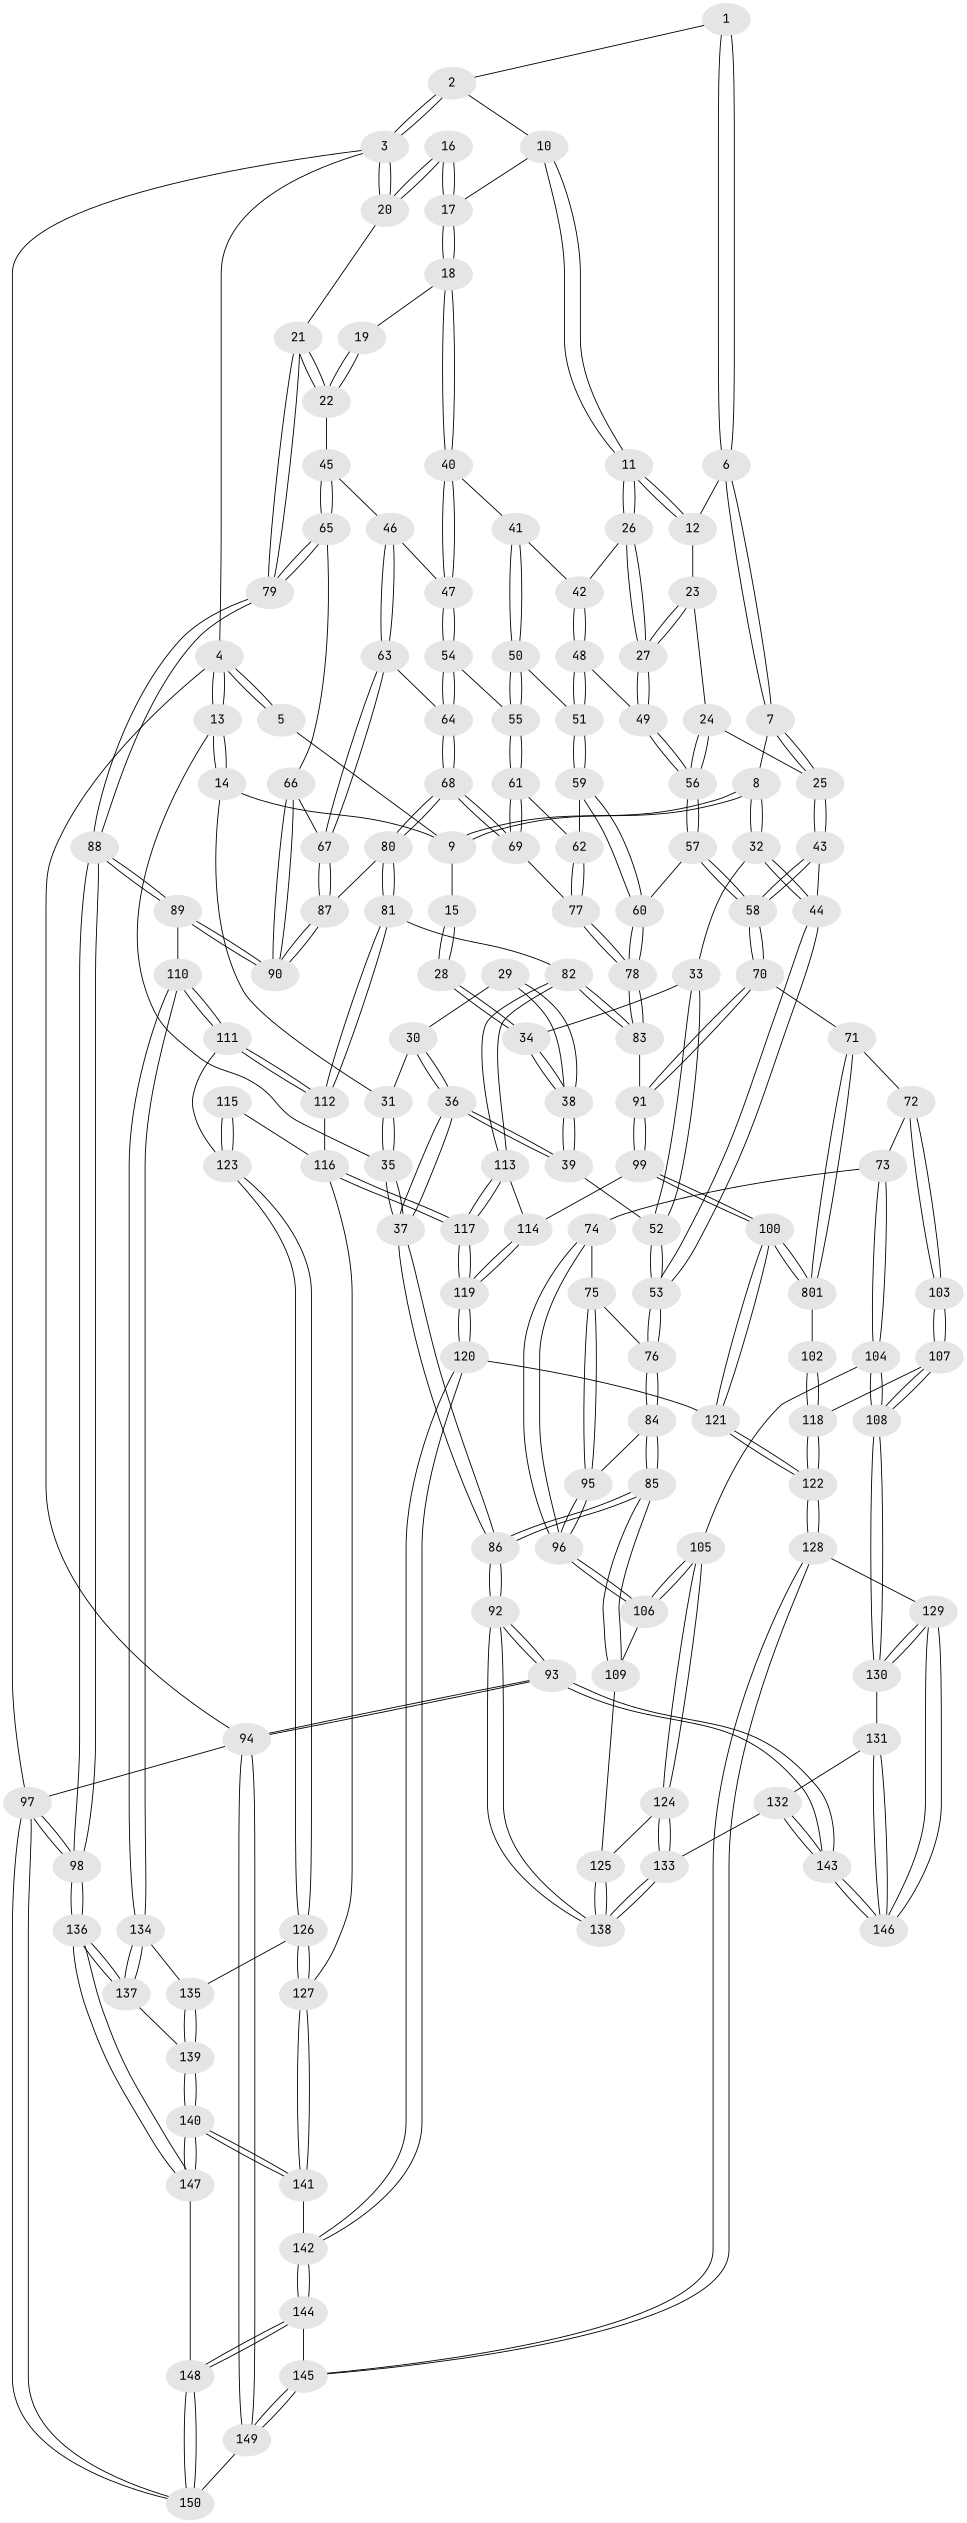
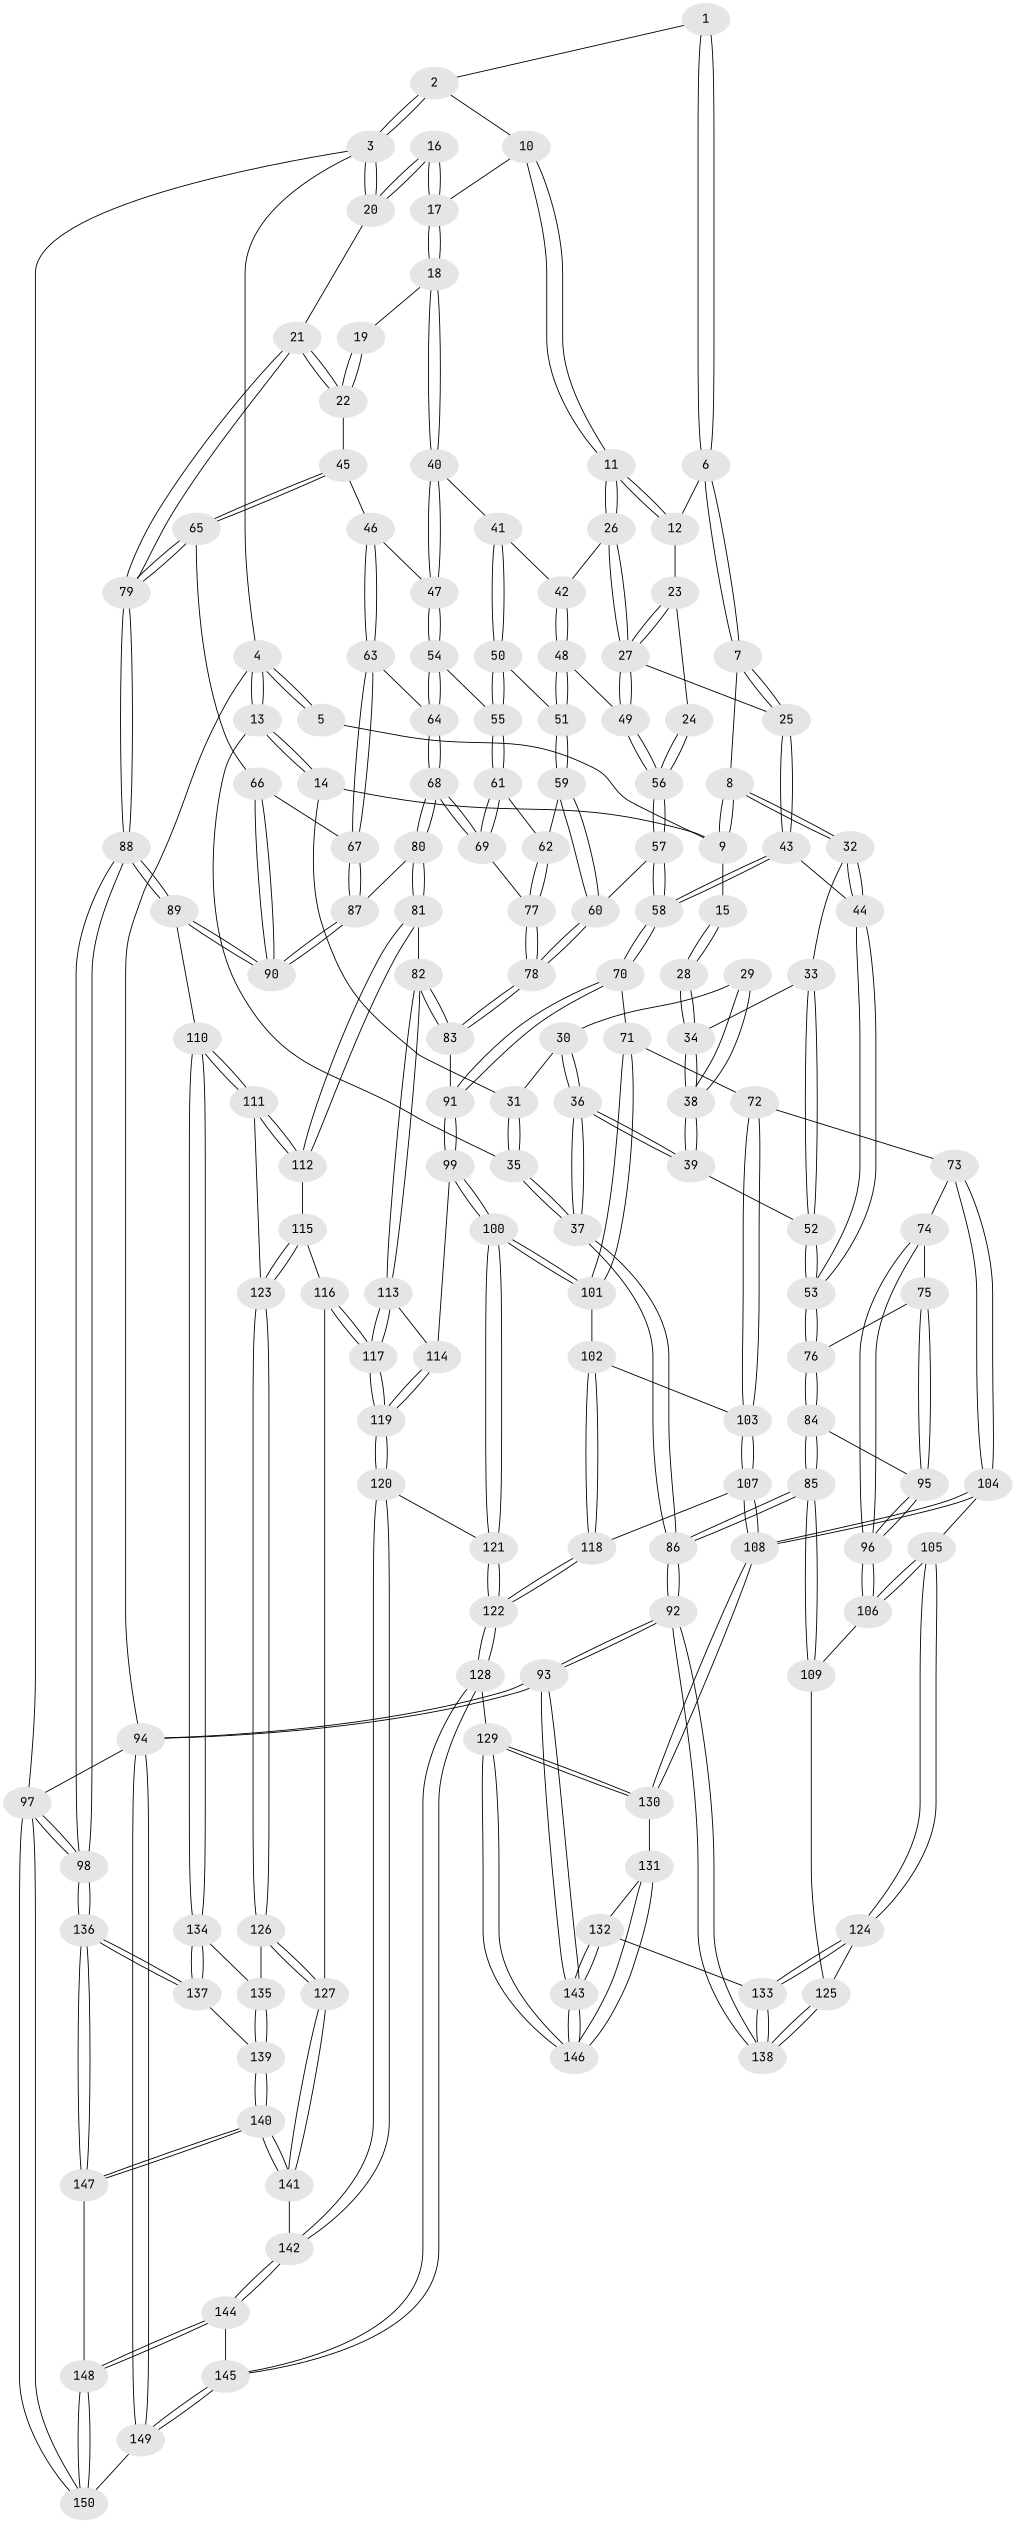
edge "24" -- "25": now "27" -- "25"
edge "112" -- "116": now "112" -- "115"
node "801": label "801" -> "101"
edge "102" -- "103": added
